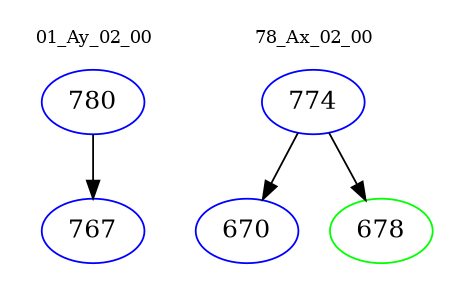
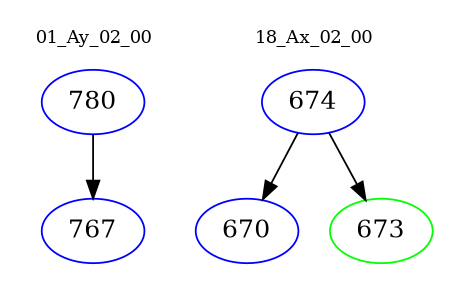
cluster "78_Ax_02_00": label "78_Ax_02_00" -> "18_Ax_02_00"
node "774": label "774" -> "674"
node "678": label "678" -> "673"
